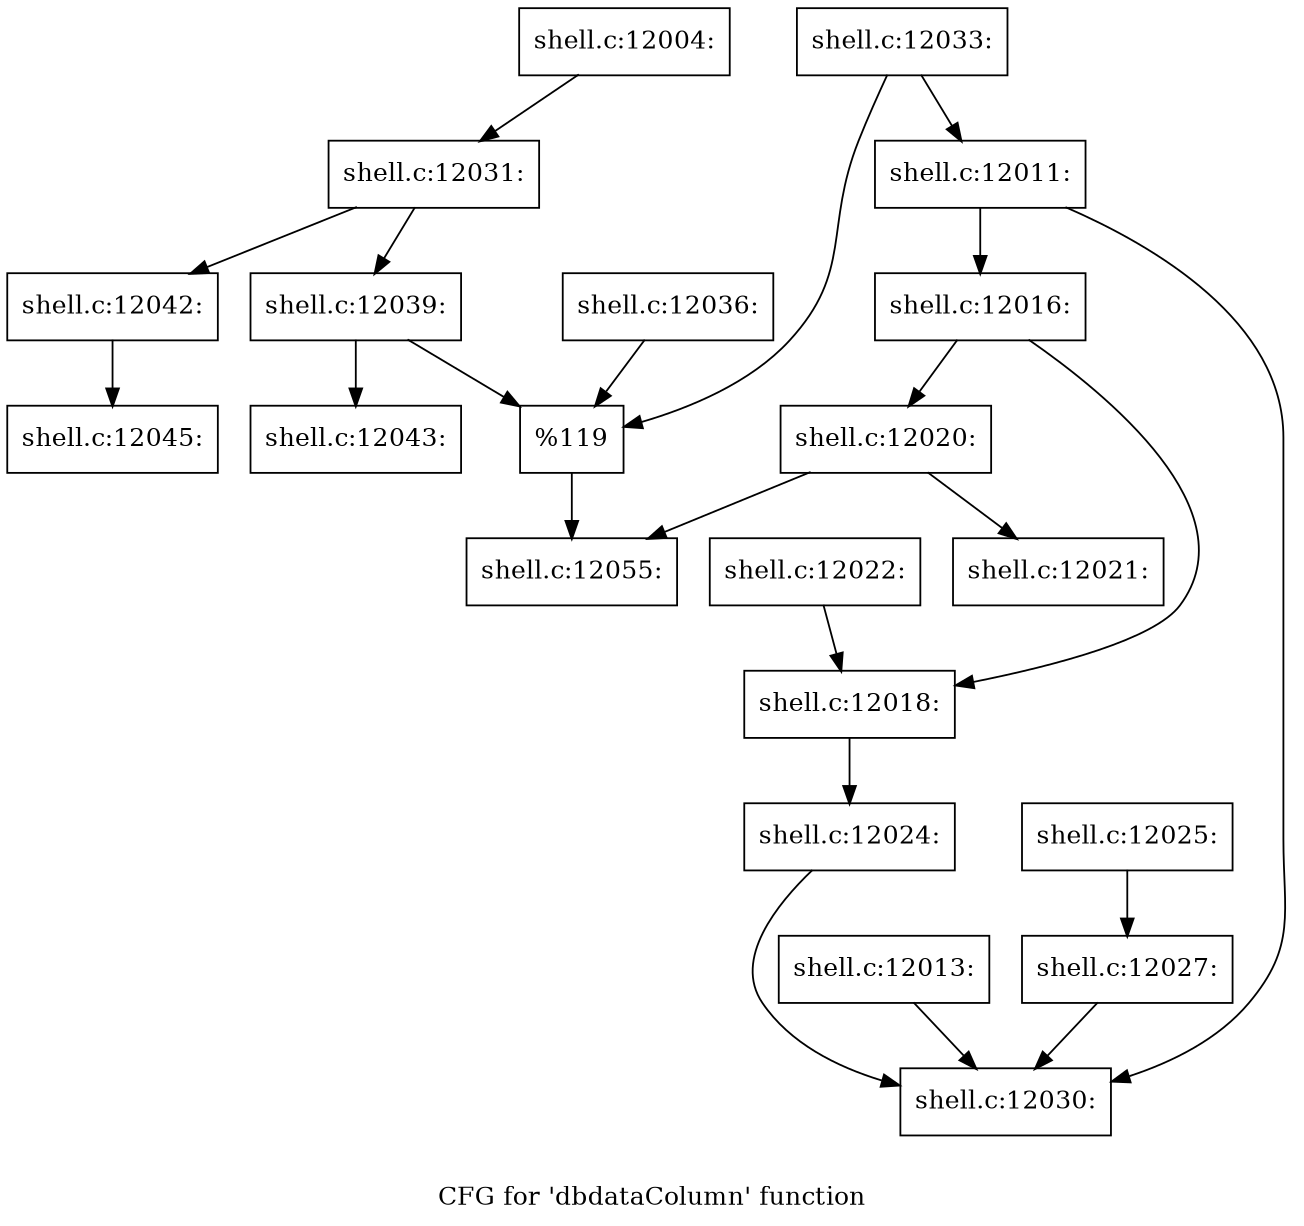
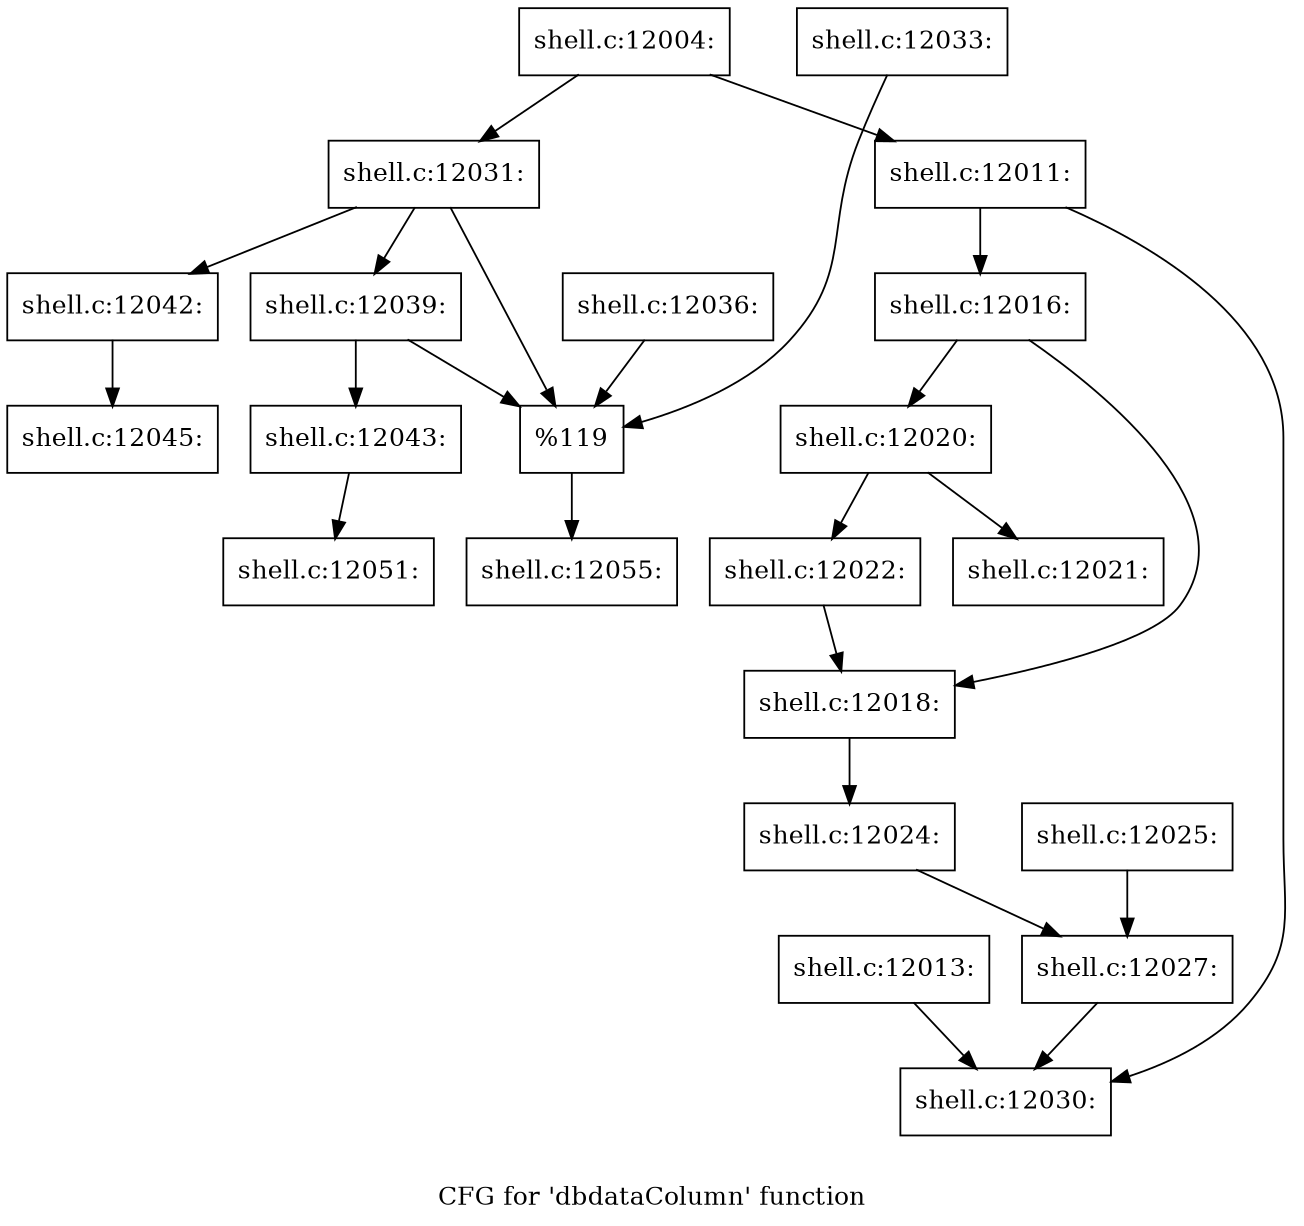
edge "shell.c:12033:" -> "shell.c:12011:": now "shell.c:12004:" -> "shell.c:12011:"
edge "shell.c:12031:" -> "%119": added
edge "shell.c:12020:" -> "shell.c:12055:": now "shell.c:12020:" -> "shell.c:12022:"
node "shell.c:12051:": added
edge "shell.c:12024:" -> "shell.c:12030:": now "shell.c:12024:" -> "shell.c:12027:"
